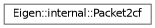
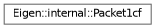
node "Eigen::internal::Packet2cf": label "Eigen::internal::Packet2cf" -> "Eigen::internal::Packet1cf"
